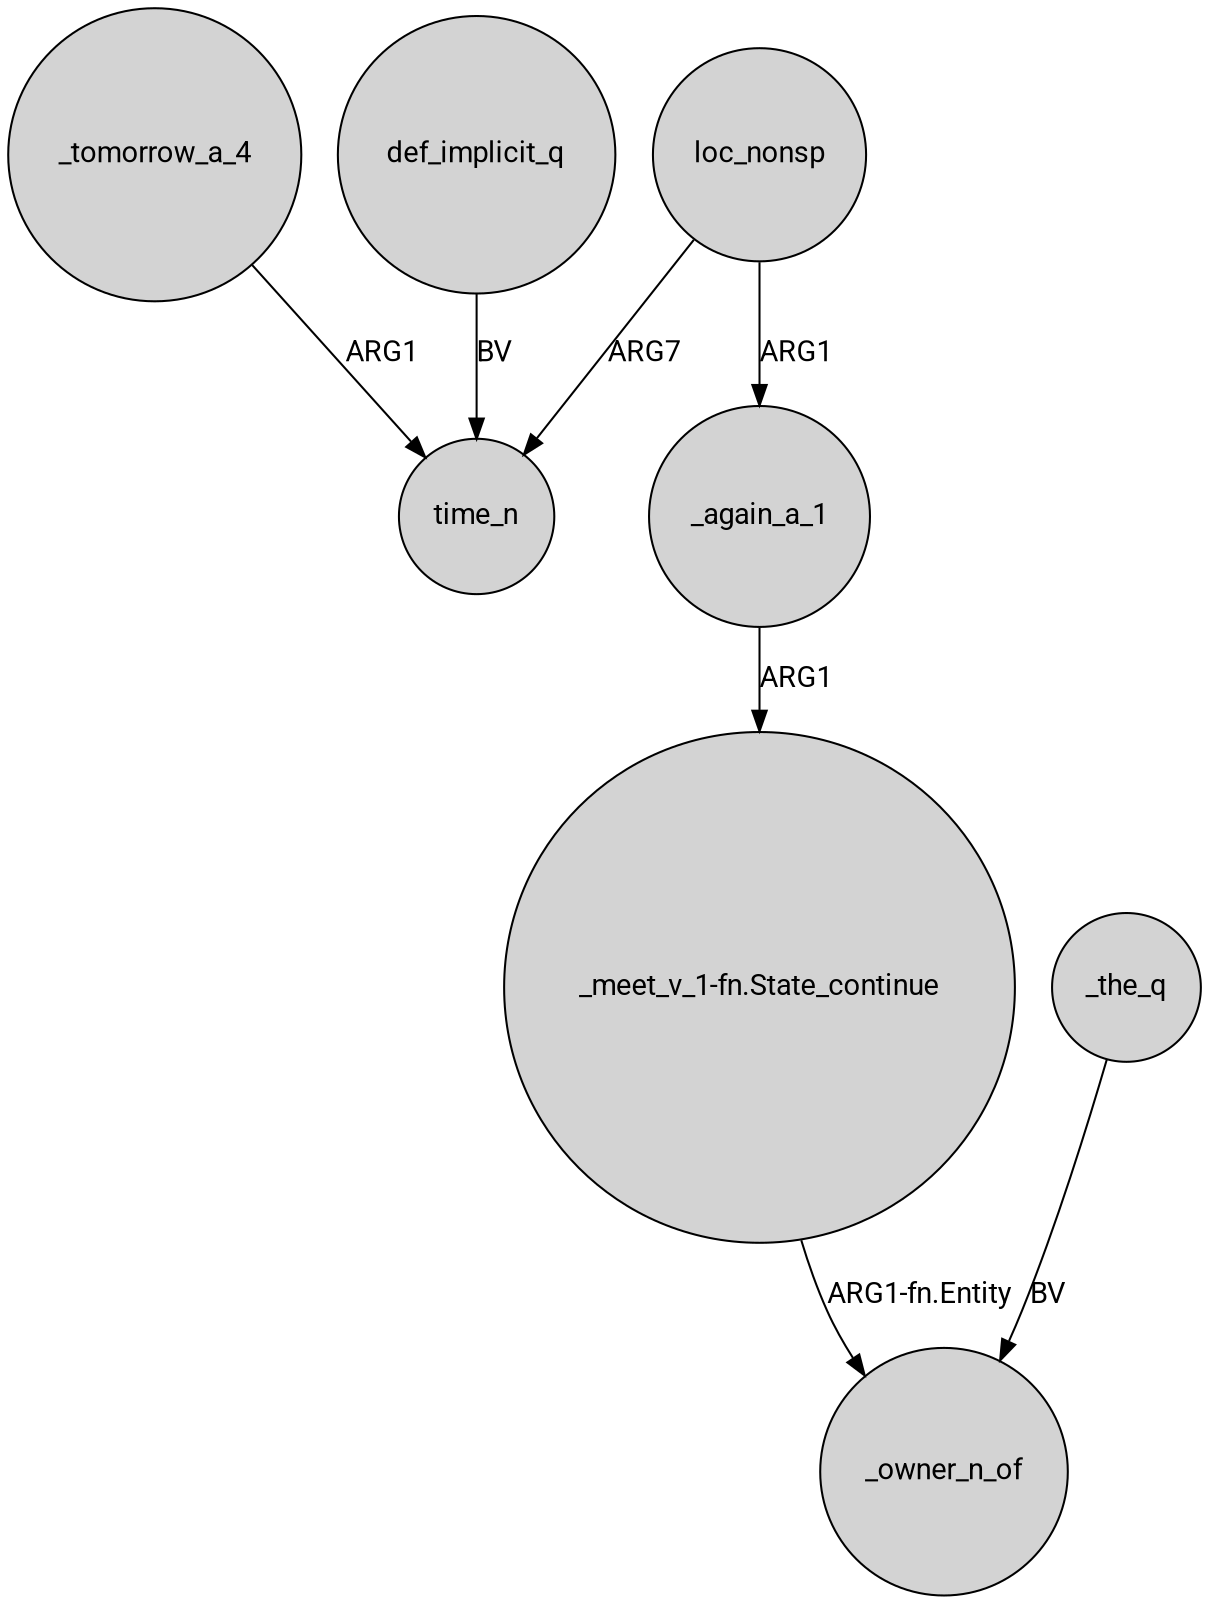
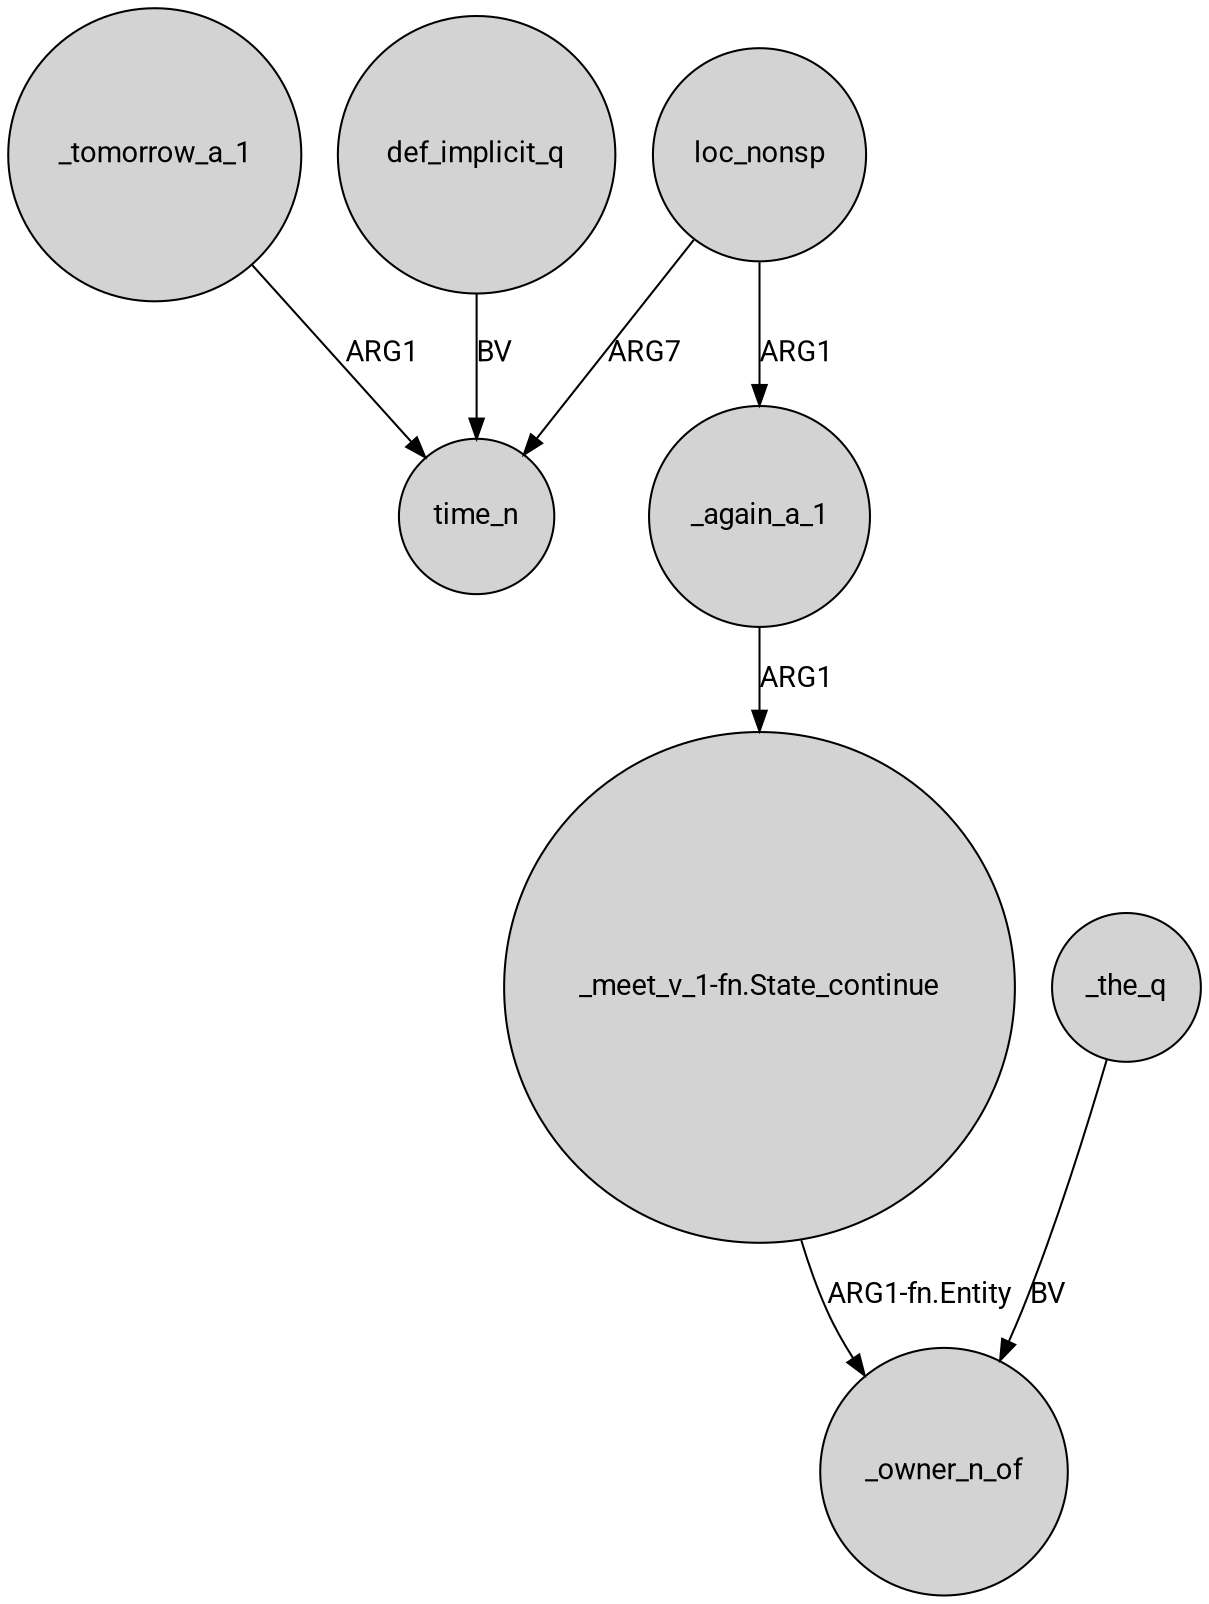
node "_tomorrow_a_4": label "_tomorrow_a_4" -> "_tomorrow_a_1"
